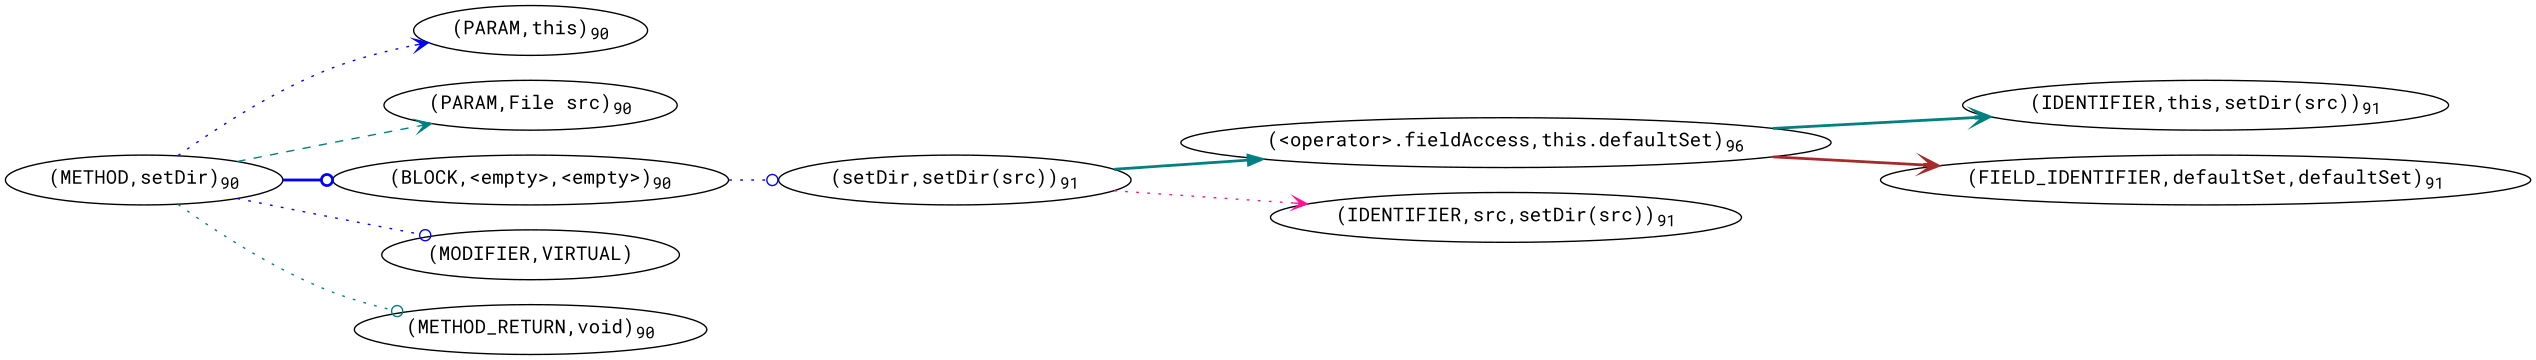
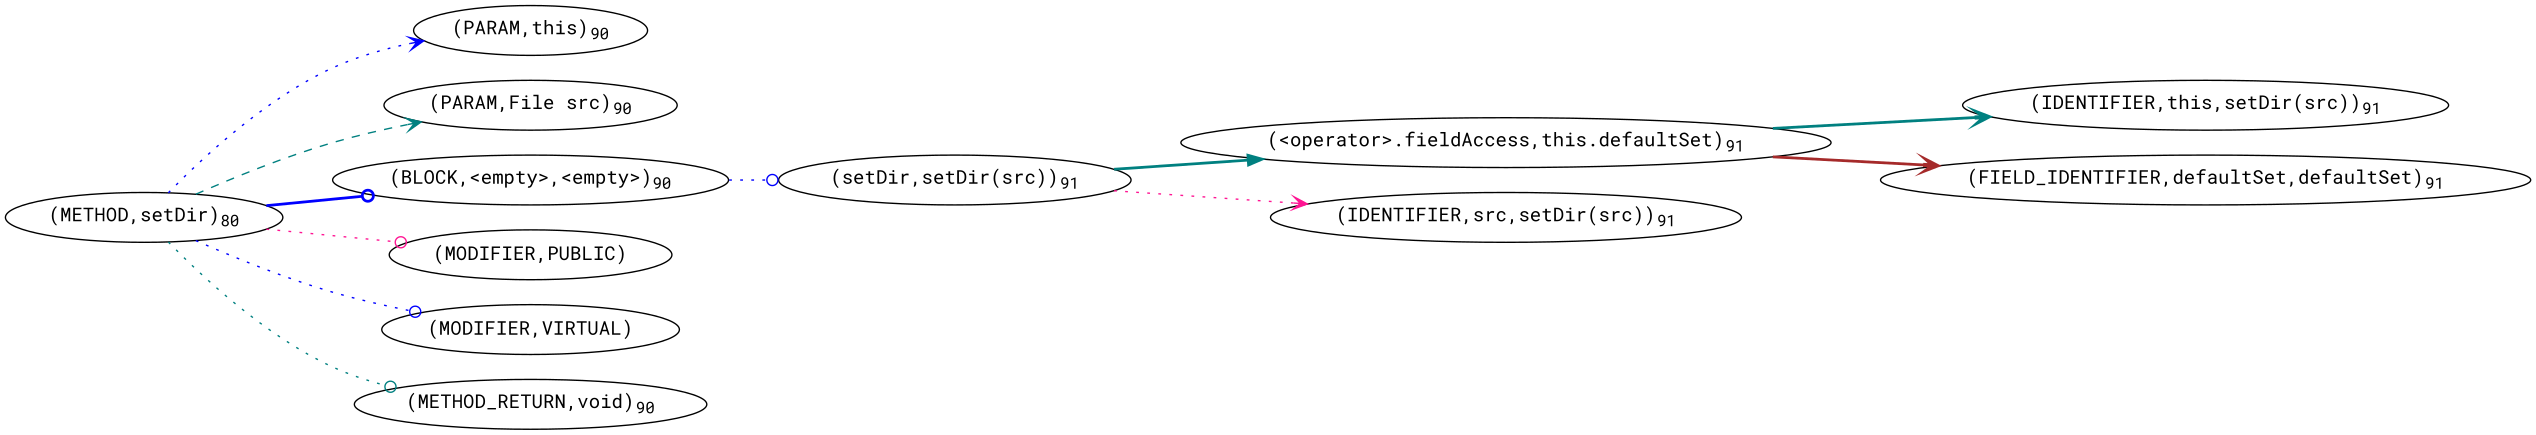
node "(<operator>.fieldAccess,this.defaultSet)": text "96" -> "91"
node "(METHOD,setDir)": text "90" -> "80"
node "(MODIFIER,PUBLIC)": added
